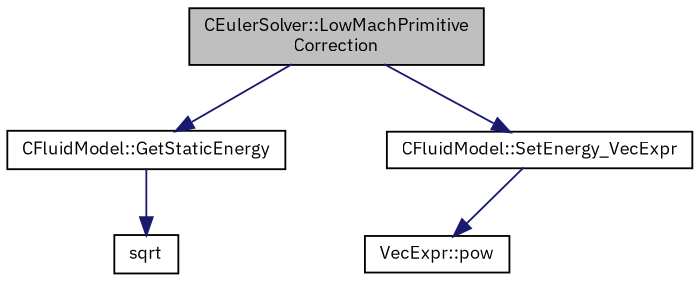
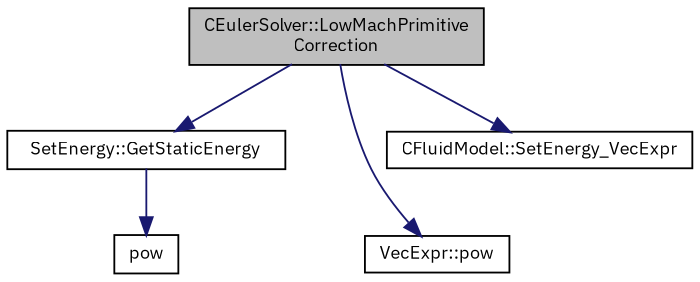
node "CFluidModel::GetStaticEnergy": label "CFluidModel::GetStaticEnergy" -> "SetEnergy::GetStaticEnergy"
edge "CFluidModel::SetEnergy_VecExpr" -> "VecExpr::pow": now "CEulerSolver::LowMachPrimitive Correction" -> "VecExpr::pow"
node "sqrt": label "sqrt" -> "pow"
